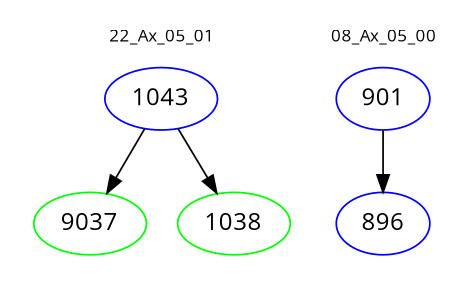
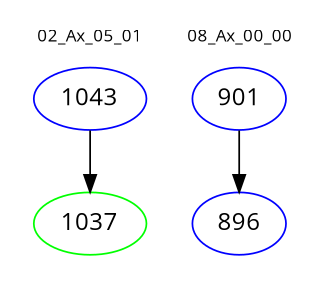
cluster "22_Ax_05_01": label "22_Ax_05_01" -> "02_Ax_05_01"
cluster "08_Ax_05_00": label "08_Ax_05_00" -> "08_Ax_00_00"
node "9037": label "9037" -> "1037"
node "1038": removed
